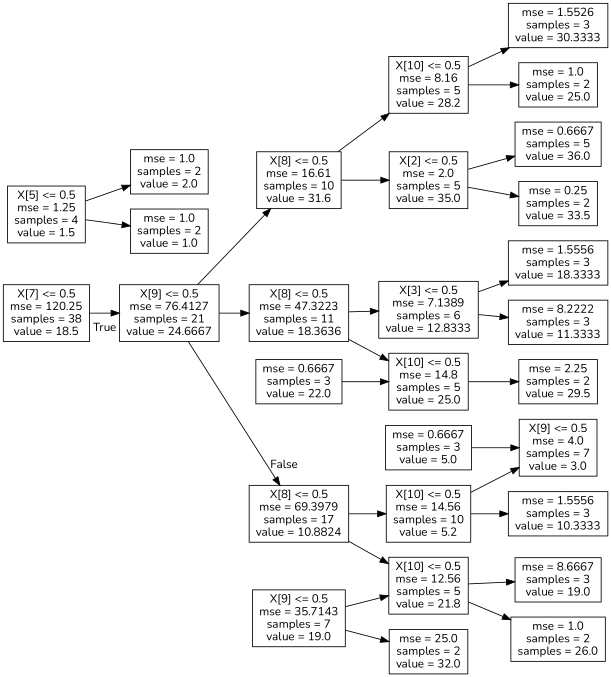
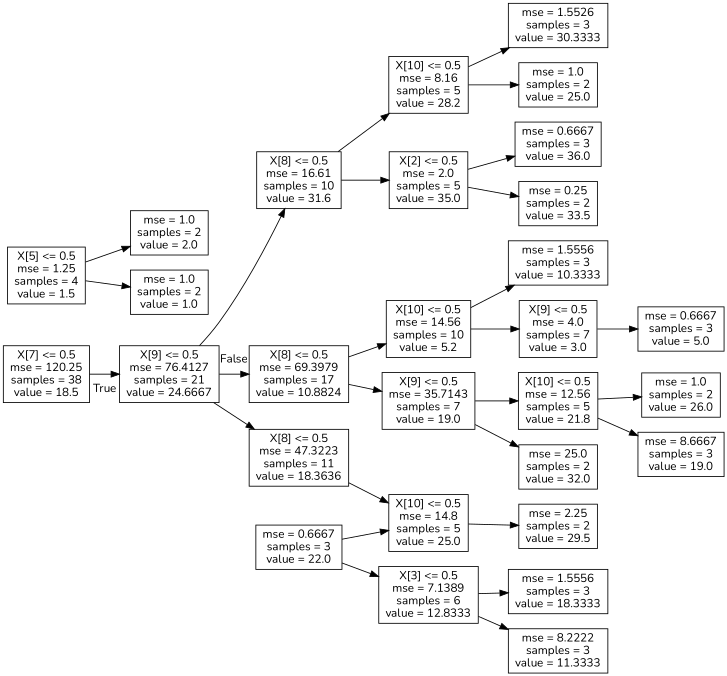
node "mse = 0.6667 samples = 5 value = 36.0": label "mse = 0.6667 samples = 5 value = 36.0" -> "mse = 0.6667 samples = 3 value = 36.0"
edge "X[8] <= 0.5 mse = 47.3223 samples = 11 value = 18.3636" -> "X[3] <= 0.5 mse = 7.1389 samples = 6 value = 12.8333": now "mse = 0.6667 samples = 3 value = 22.0" -> "X[3] <= 0.5 mse = 7.1389 samples = 6 value = 12.8333"
edge "mse = 0.6667 samples = 3 value = 5.0" -> "X[9] <= 0.5 mse = 4.0 samples = 7 value = 3.0": reversed
edge "X[8] <= 0.5 mse = 69.3979 samples = 17 value = 10.8824" -> "X[10] <= 0.5 mse = 12.56 samples = 5 value = 21.8": now "X[8] <= 0.5 mse = 69.3979 samples = 17 value = 10.8824" -> "X[9] <= 0.5 mse = 35.7143 samples = 7 value = 19.0"
node "mse = 1.0 samples = 2 samples = 26.0": label "mse = 1.0 samples = 2 samples = 26.0" -> "mse = 1.0 samples = 2 value = 26.0"
